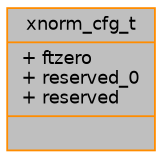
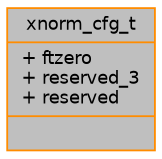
node "xnorm_cfg_t": text "+ reserved_0" -> "+ reserved_3"
